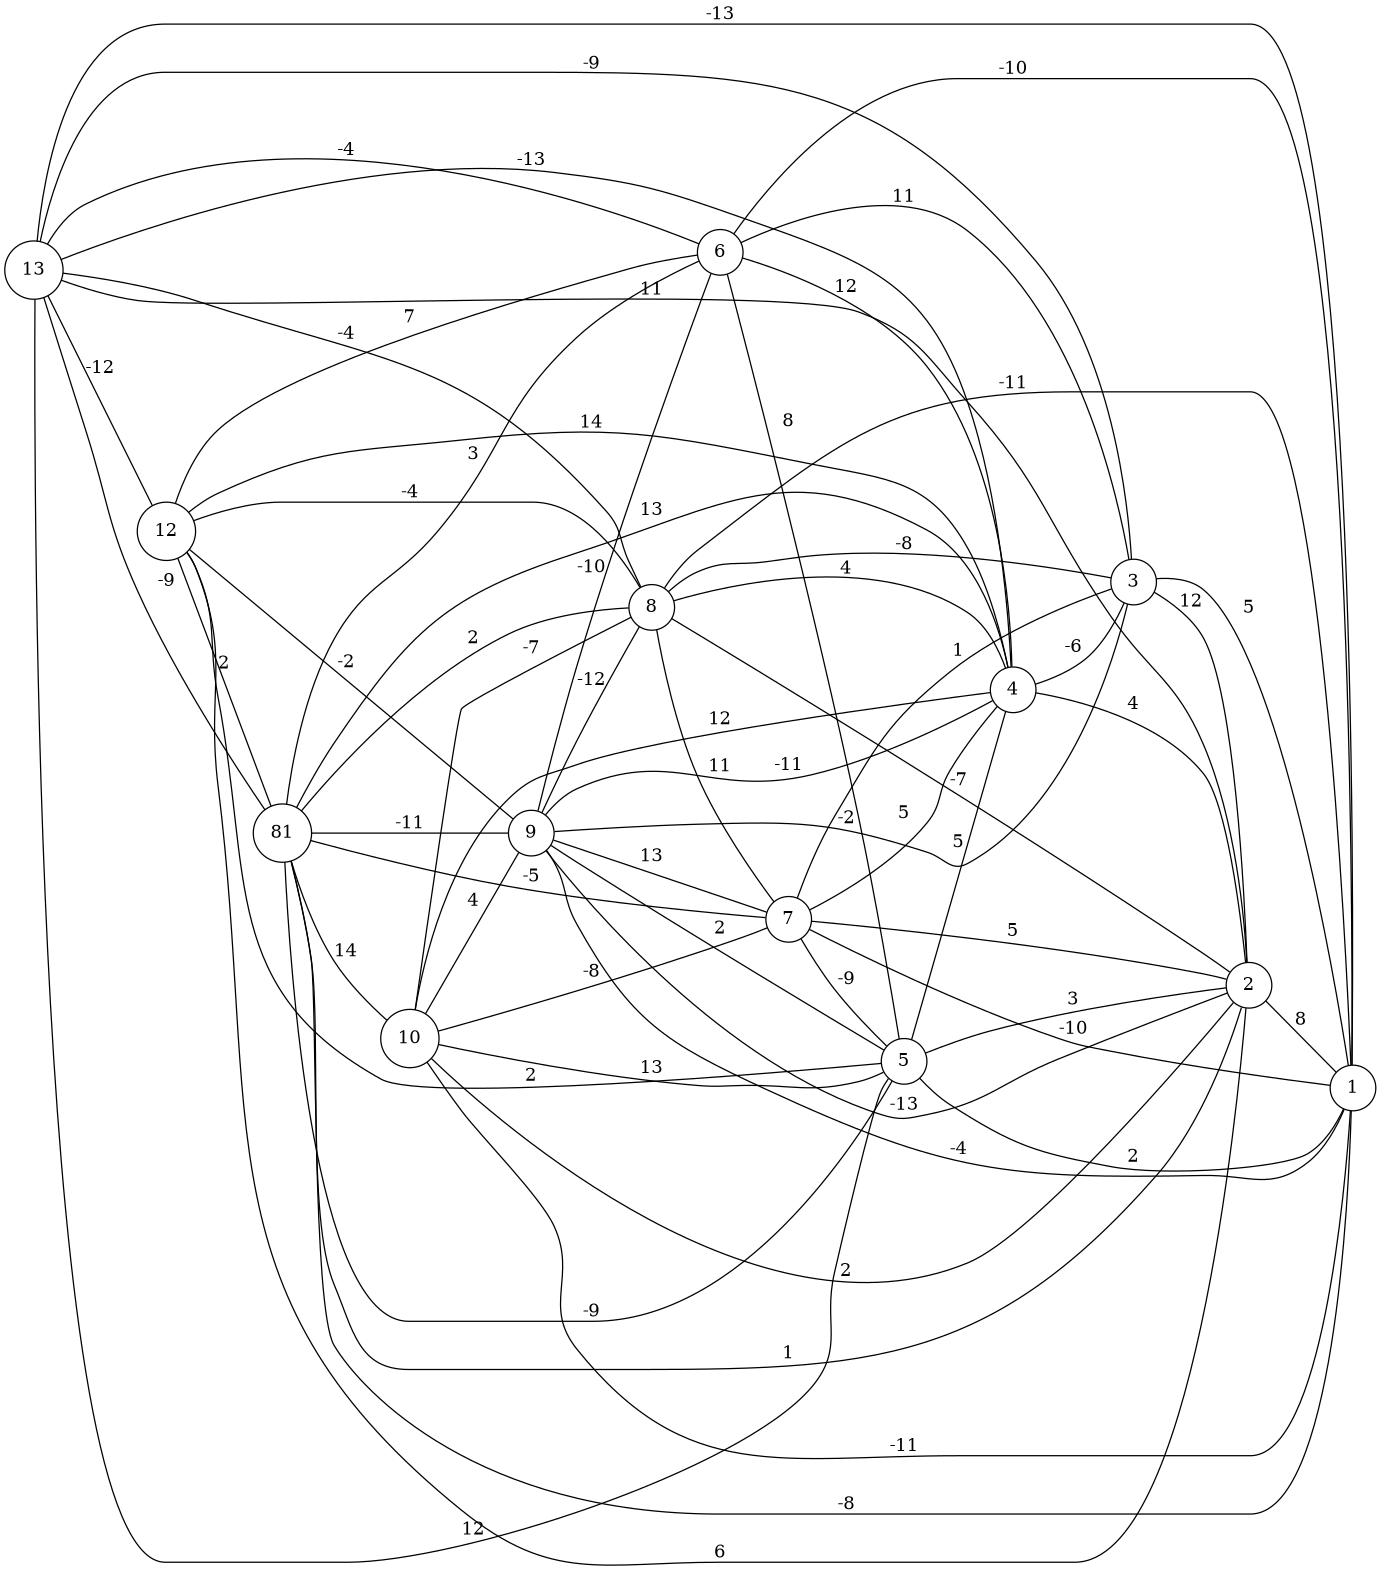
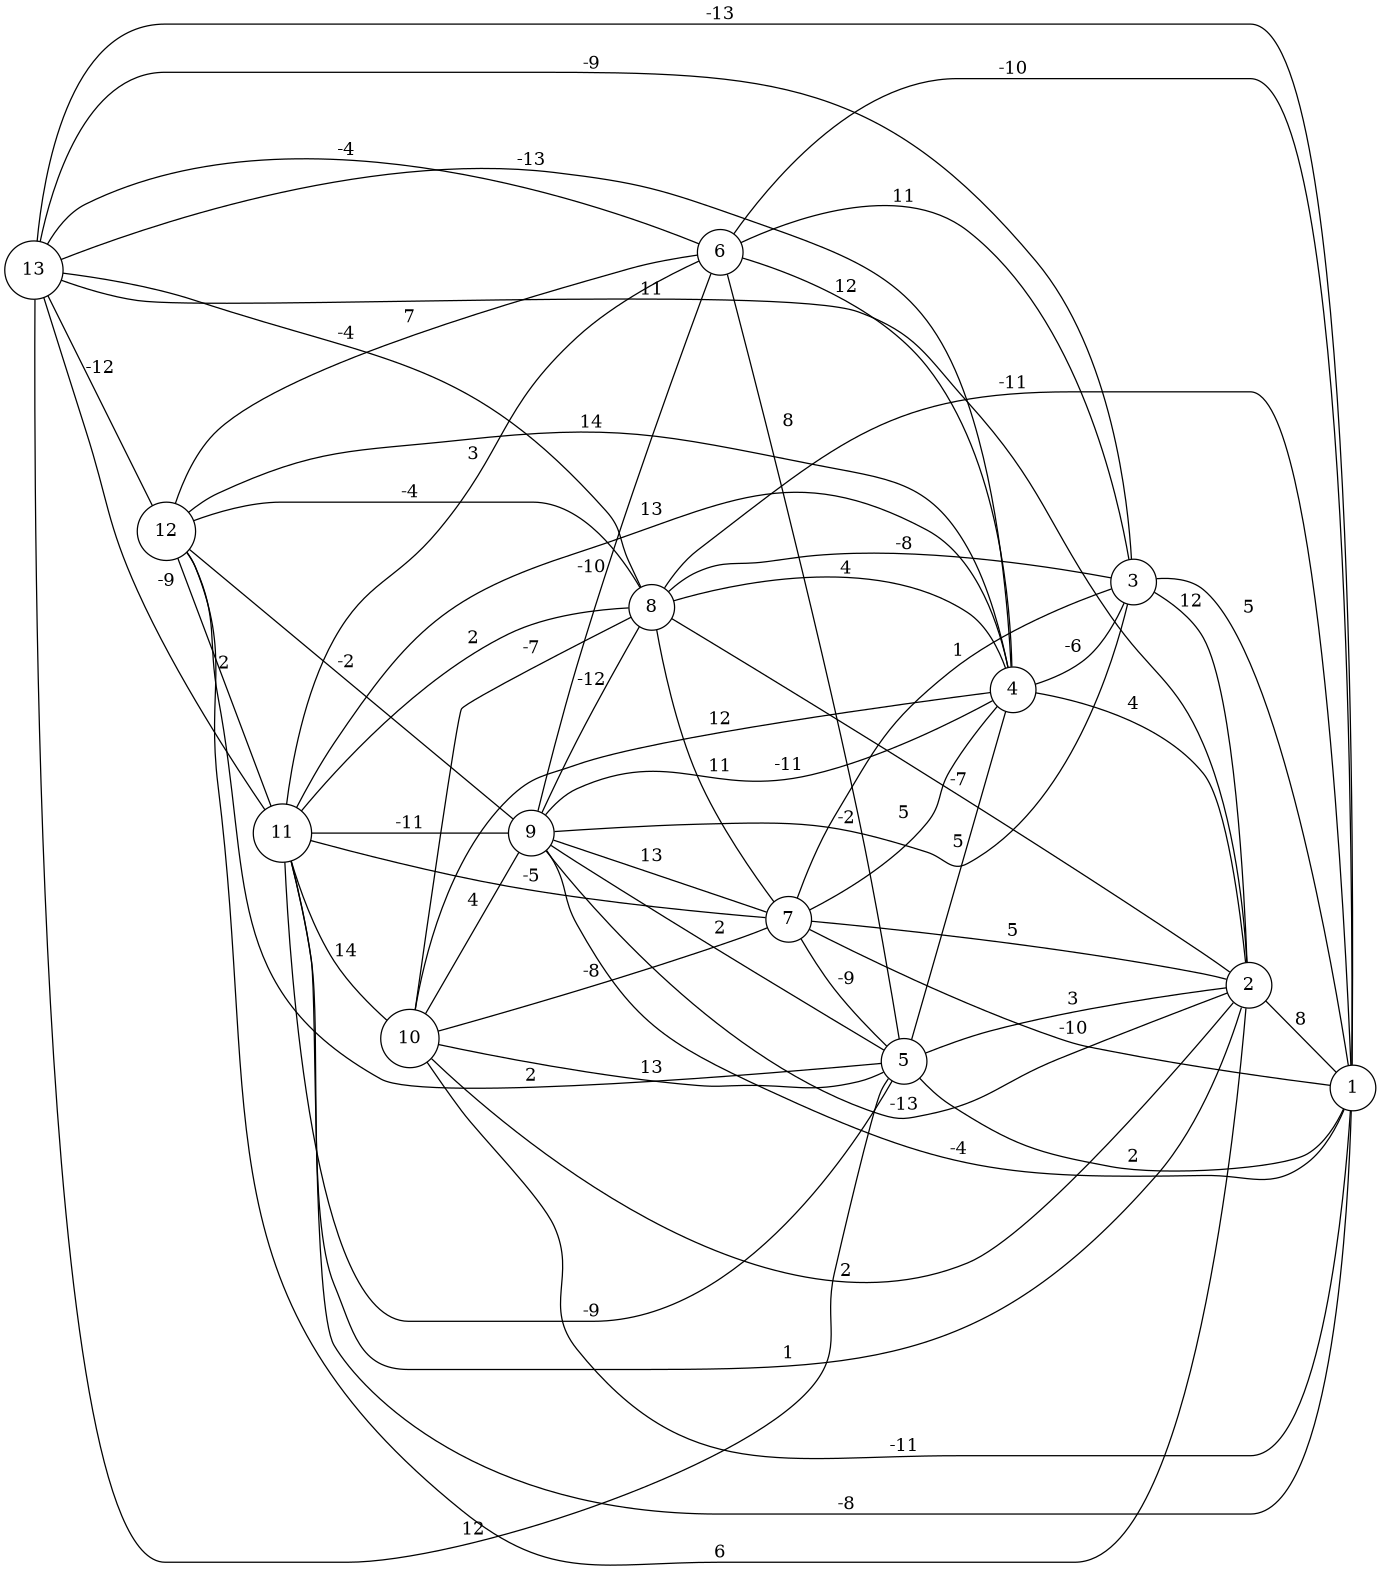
node "81": label "81" -> "11"
